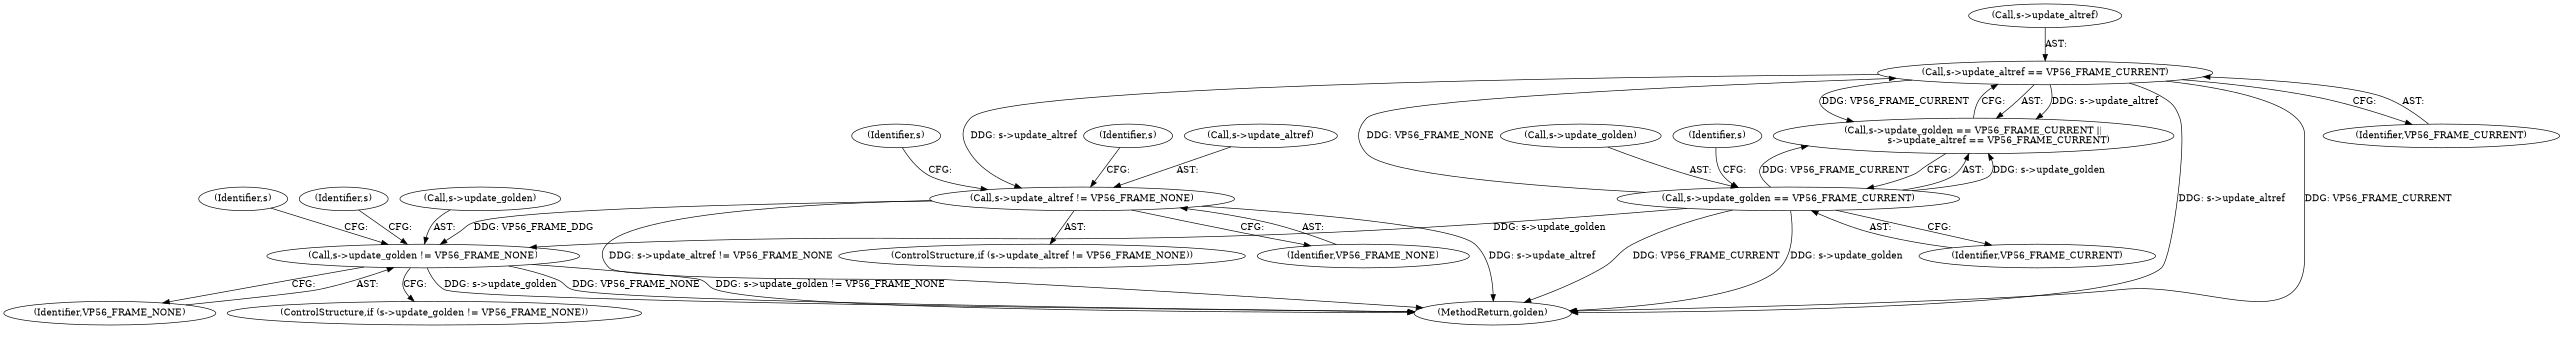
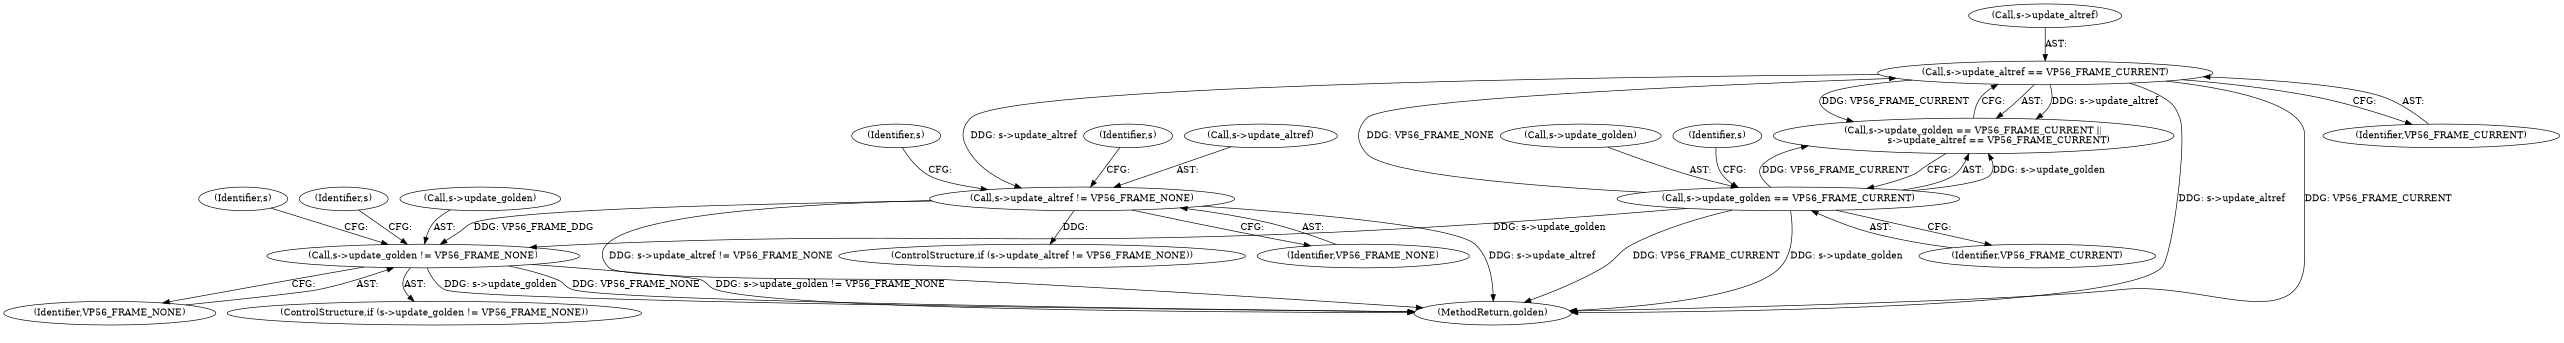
edge "(Call,s->update_altref != VP56_FRAME_NONE)" -> "(ControlStructure,if (s->update_altref != VP56_FRAME_NONE))": label "AST: " -> "DDG: "
edge "(Call,s->update_golden != VP56_FRAME_NONE)" -> "(ControlStructure,if (s->update_golden != VP56_FRAME_NONE))": label "CFG: " -> "AST: "
